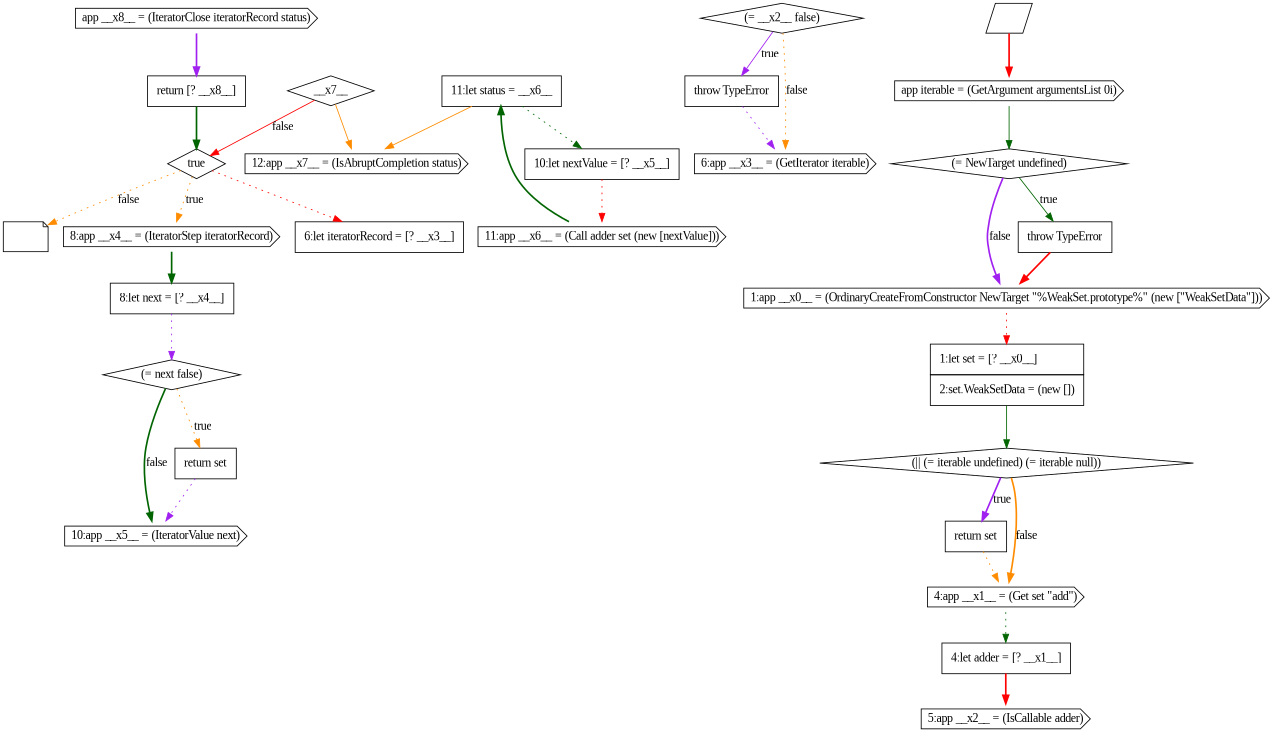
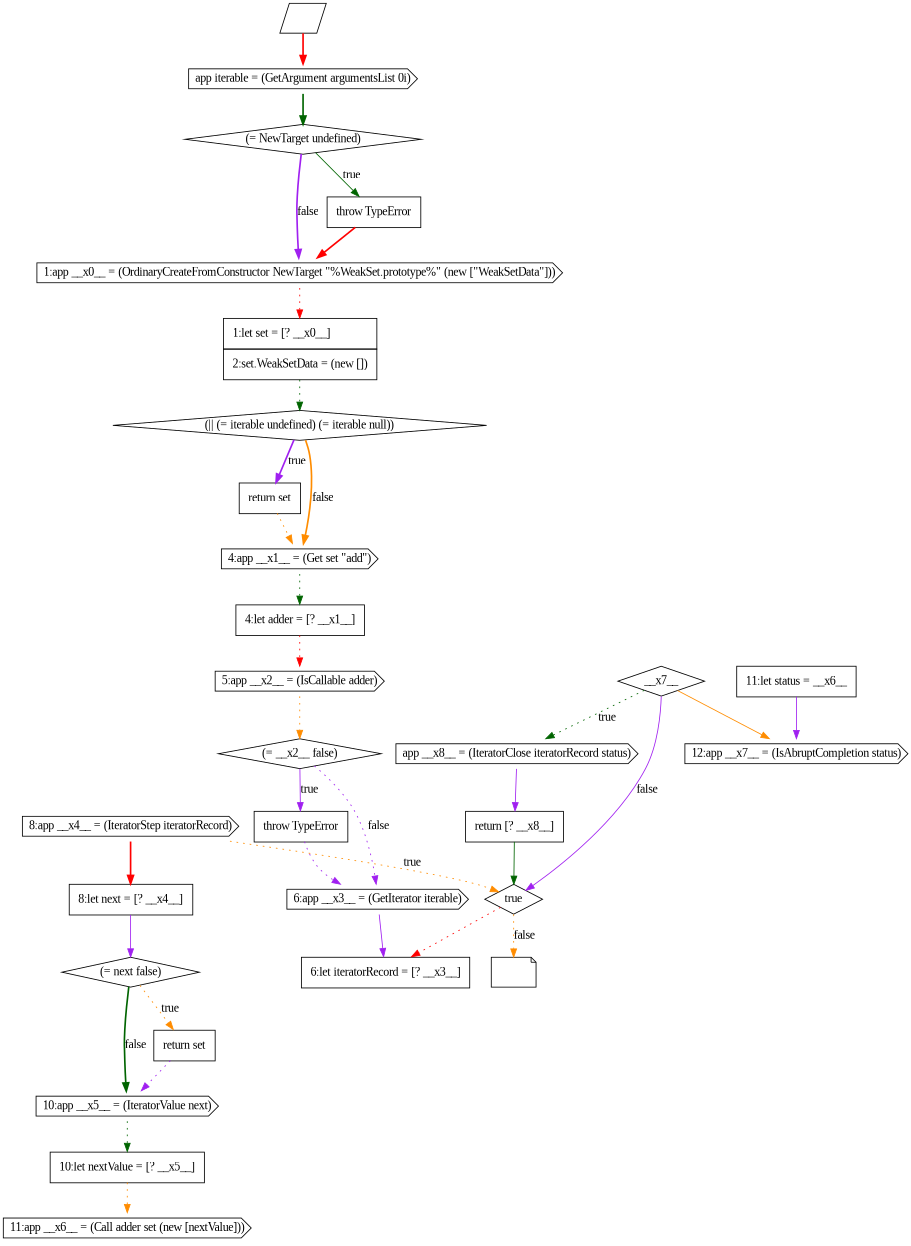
edge "app __x8__ = (IteratorClose iteratorRecord status)" -> "return [? __x8__]": style bold -> solid
edge "(= __x2__ false)" -> "6:app __x3__ = (GetIterator iterable)": color darkorange -> purple
edge "return [? __x8__]" -> "true": style bold -> solid
edge "app iterable = (GetArgument argumentsList 0i)" -> "(= NewTarget undefined)": style solid -> bold
edge "11:let status = __x6__" -> "10:let nextValue = [? __x5__]": now "10:app __x5__ = (IteratorValue next)" -> "10:let nextValue = [? __x5__]"
edge "__x7__" -> "true": color red -> purple
edge "11:let status = __x6__" -> "12:app __x7__ = (IsAbruptCompletion status)": color darkorange -> purple
edge "11:app __x6__ = (Call adder set (new [nextValue]))" -> "11:let status = __x6__": removed
edge "true" -> "8:app __x4__ = (IteratorStep iteratorRecord)": reversed
edge "10:let nextValue = [? __x5__]" -> "11:app __x6__ = (Call adder set (new [nextValue]))": color red -> darkorange
edge "8:app __x4__ = (IteratorStep iteratorRecord)" -> "8:let next = [? __x4__]": color darkgreen -> red
edge "8:let next = [? __x4__]" -> "(= next false)": style dotted -> solid
edge "1:let set = [? __x0__]" -> "(|| (= iterable undefined) (= iterable null))": style solid -> dotted
edge "4:let adder = [? __x1__]" -> "5:app __x2__ = (IsCallable adder)": style bold -> dotted
edge "5:app __x2__ = (IsCallable adder)" -> "(= __x2__ false)": added
edge "__x7__" -> "app __x8__ = (IteratorClose iteratorRecord status)": added, label "true"
edge "6:app __x3__ = (GetIterator iterable)" -> "6:let iteratorRecord = [? __x3__]": added
